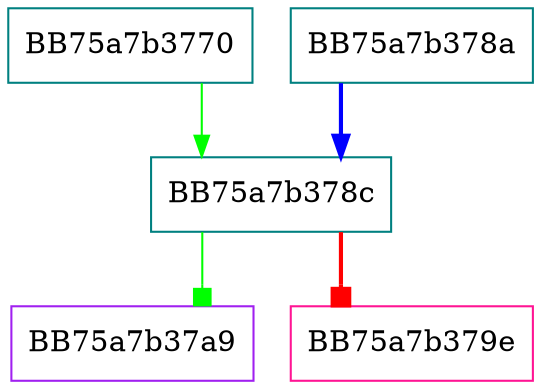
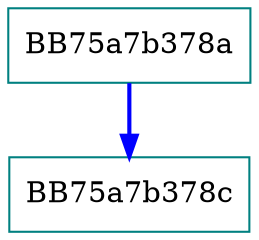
node "BB75a7b3770": removed
node "BB75a7b37a9": removed
node "BB75a7b379e": removed
